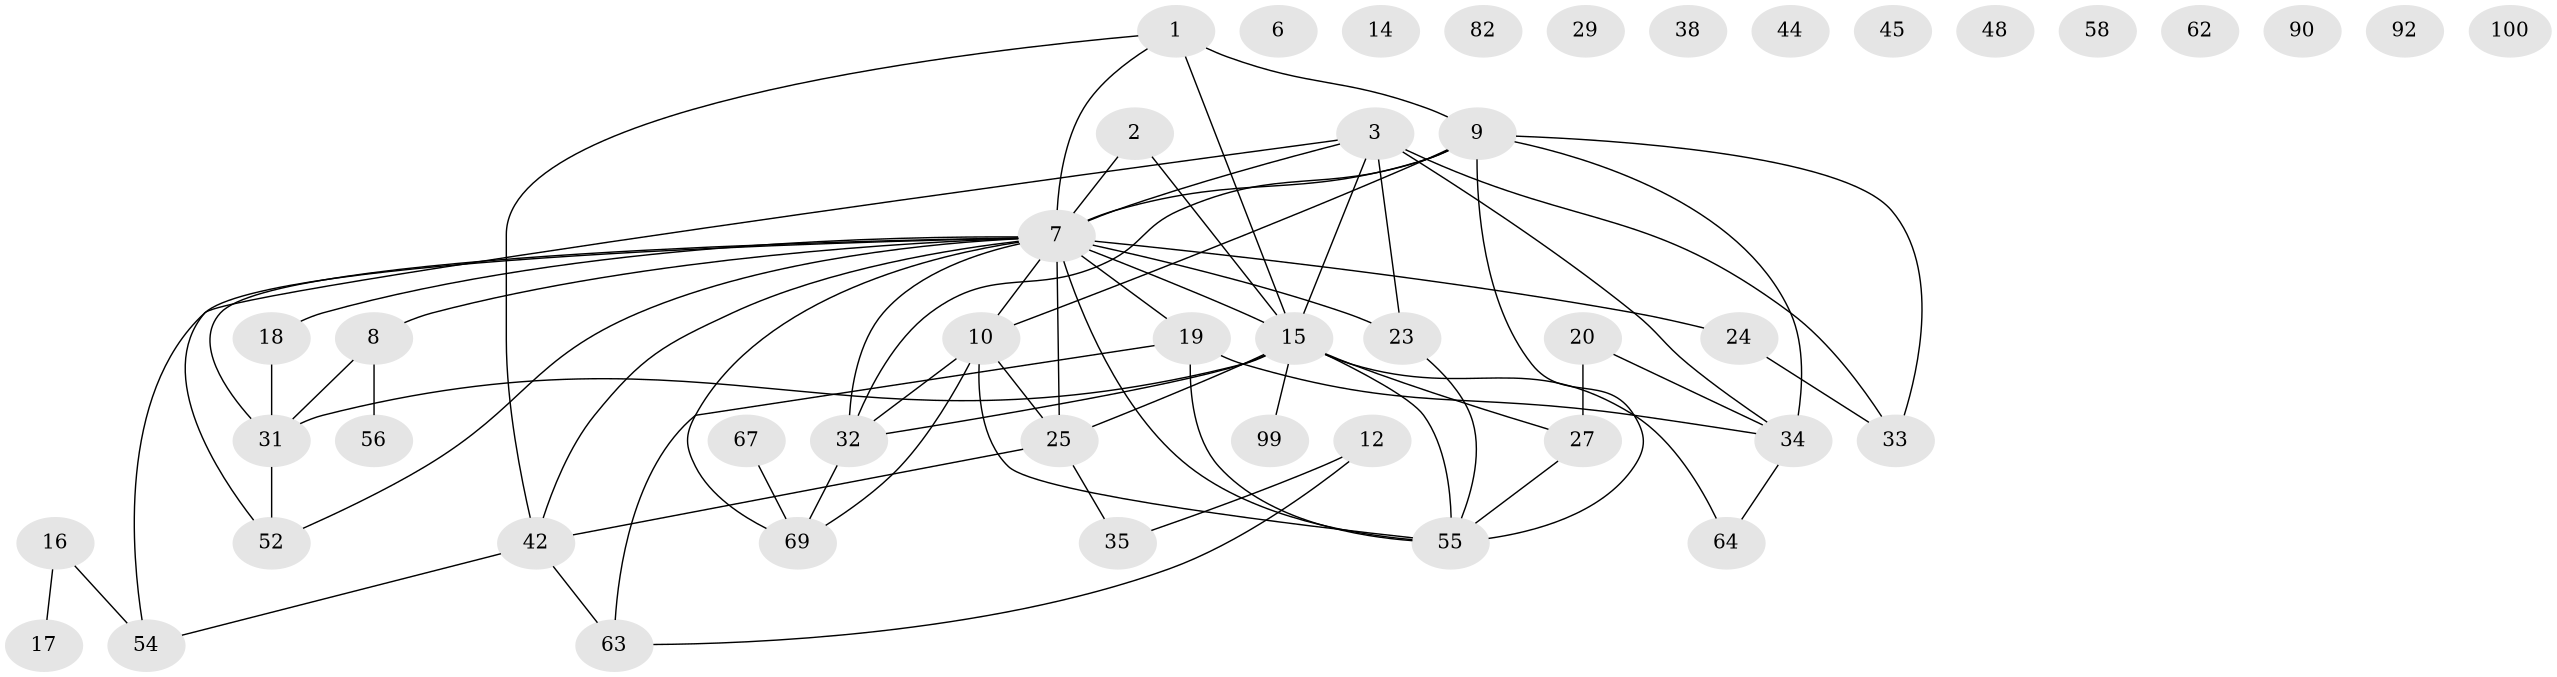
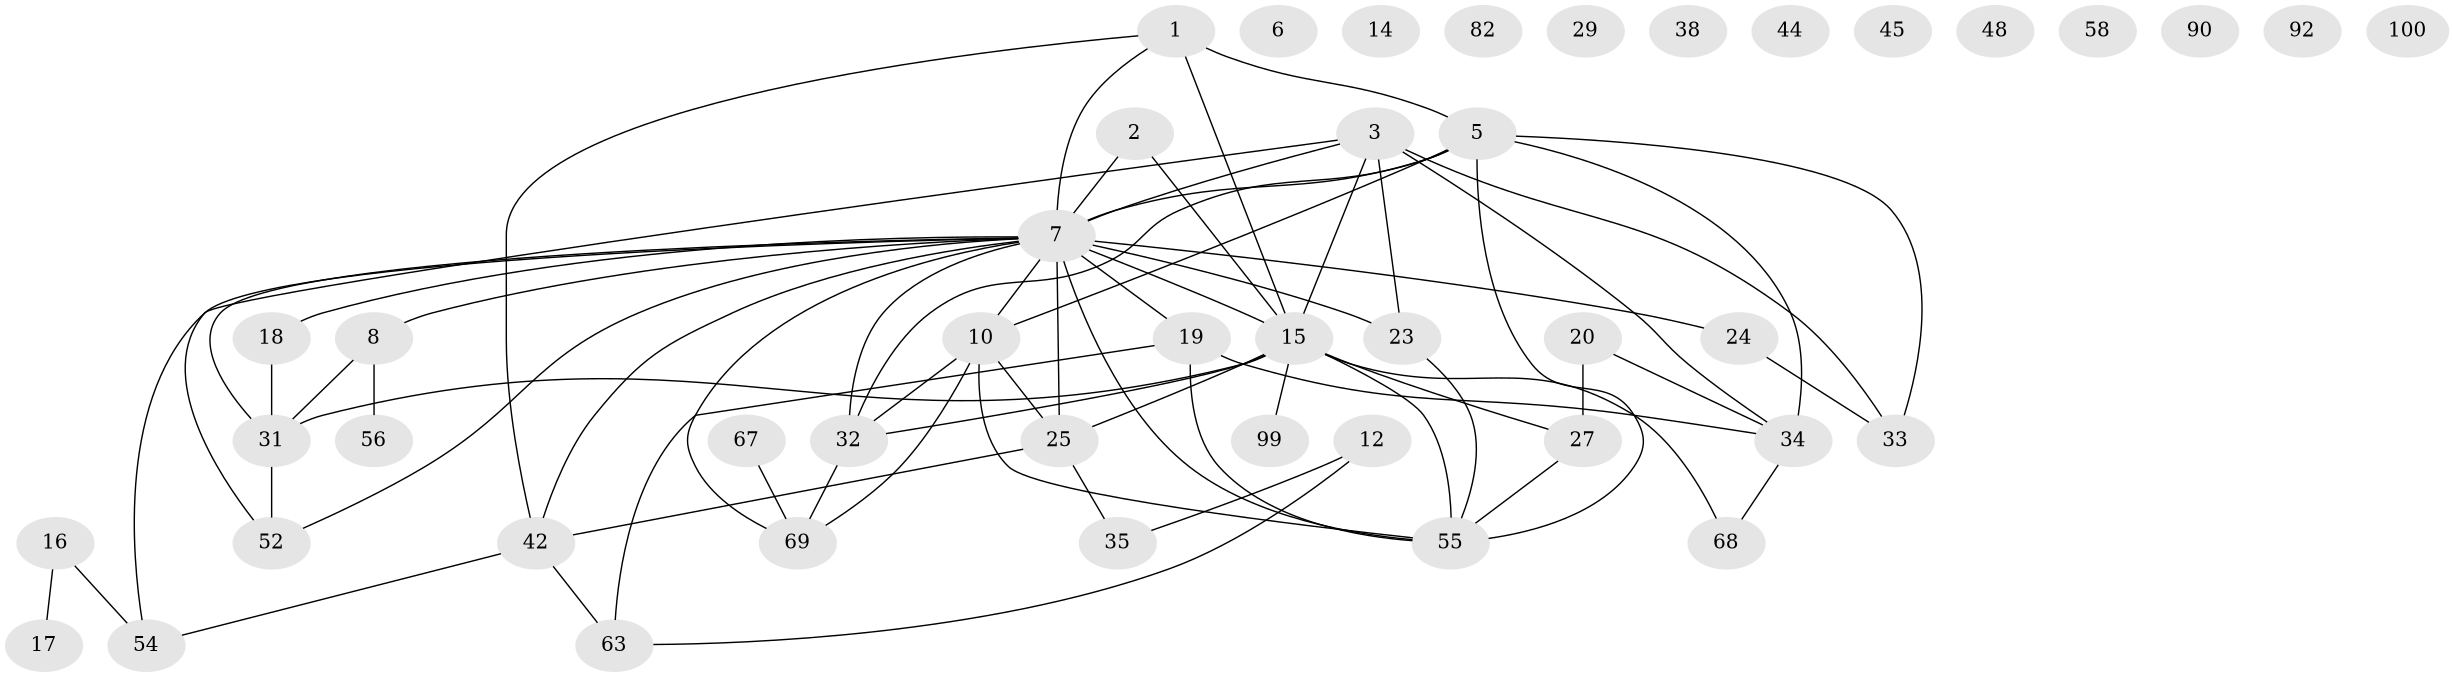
node "62": removed
node "9": label "9" -> "5"
node "64": label "64" -> "68"
